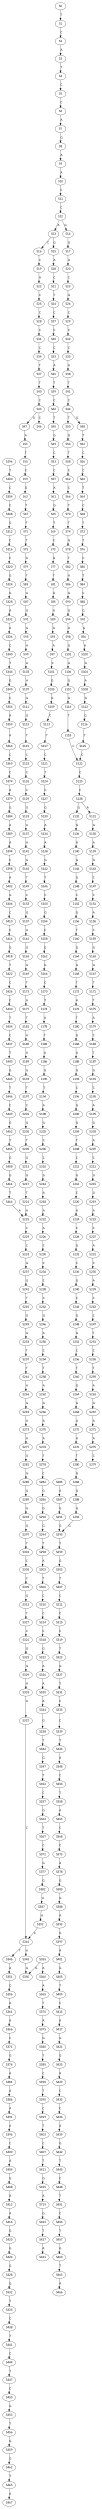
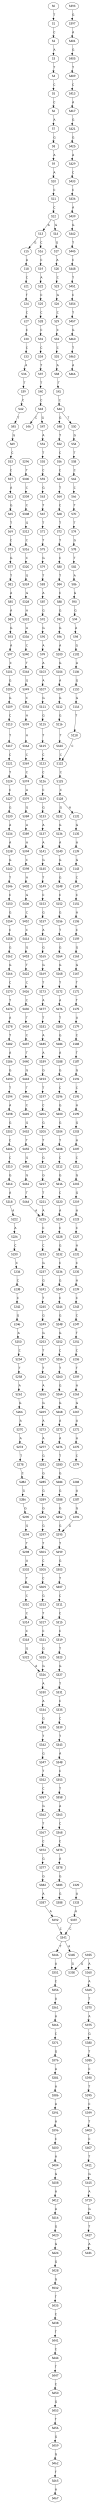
edge "S325" -> "S329": now "S325" -> "S326"
edge "S388" -> "S393": removed, label "A"
